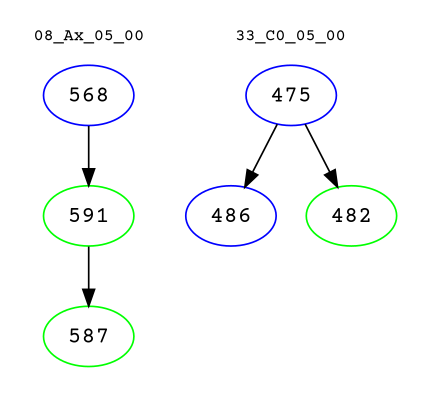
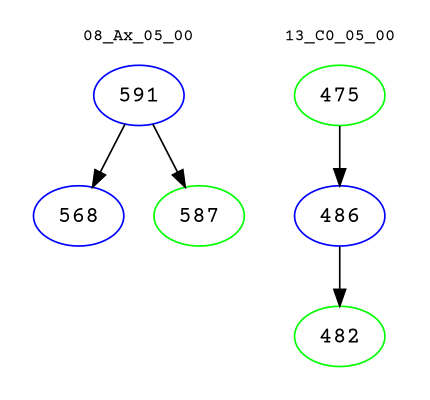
cluster "33_C0_05_00": label "33_C0_05_00" -> "13_C0_05_00"
node "475": color blue -> green
edge "568" -> "591": reversed
edge "475" -> "482": now "486" -> "482"
node "591": color green -> blue
